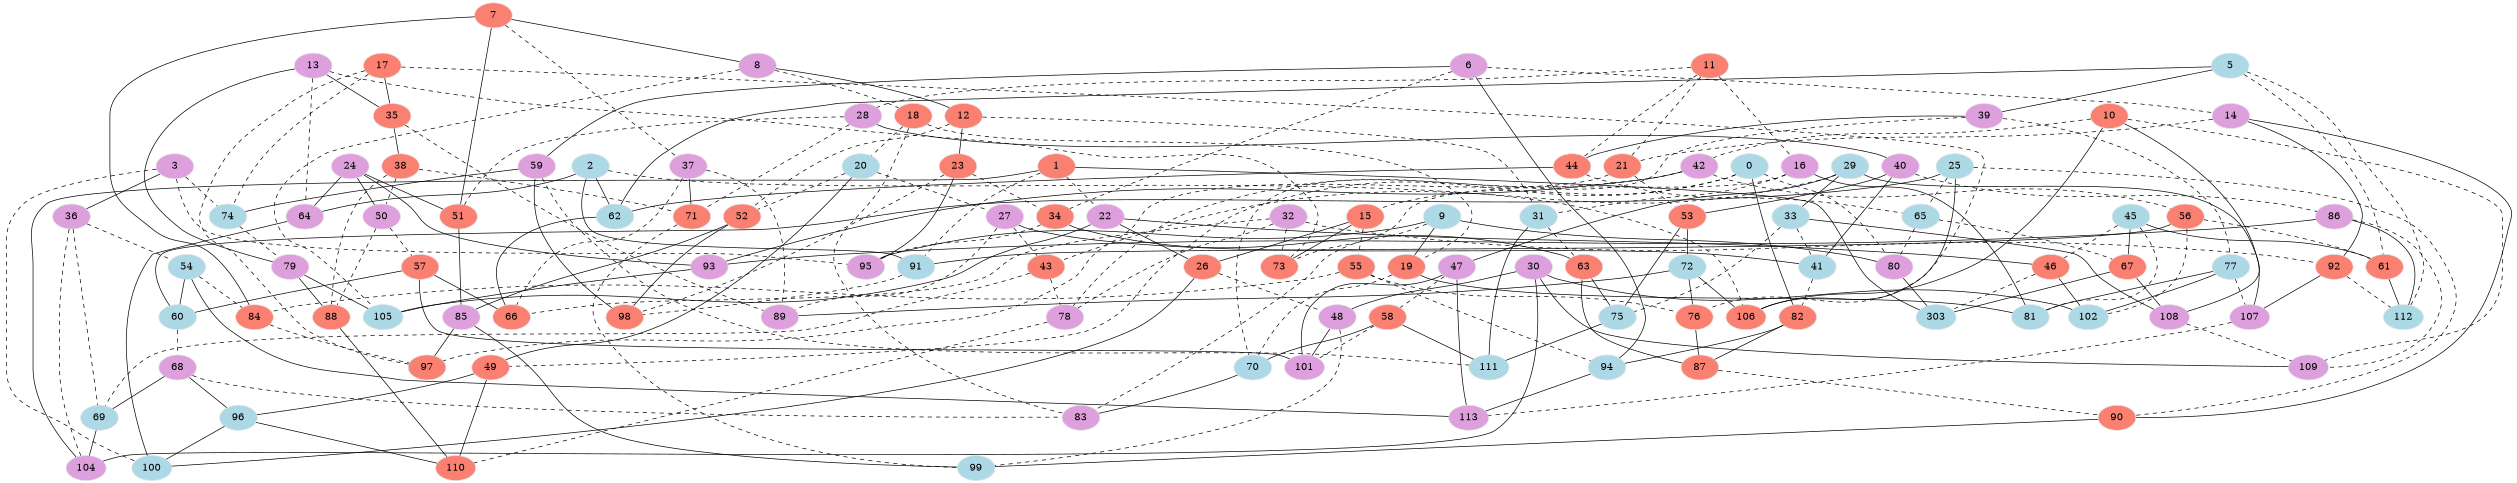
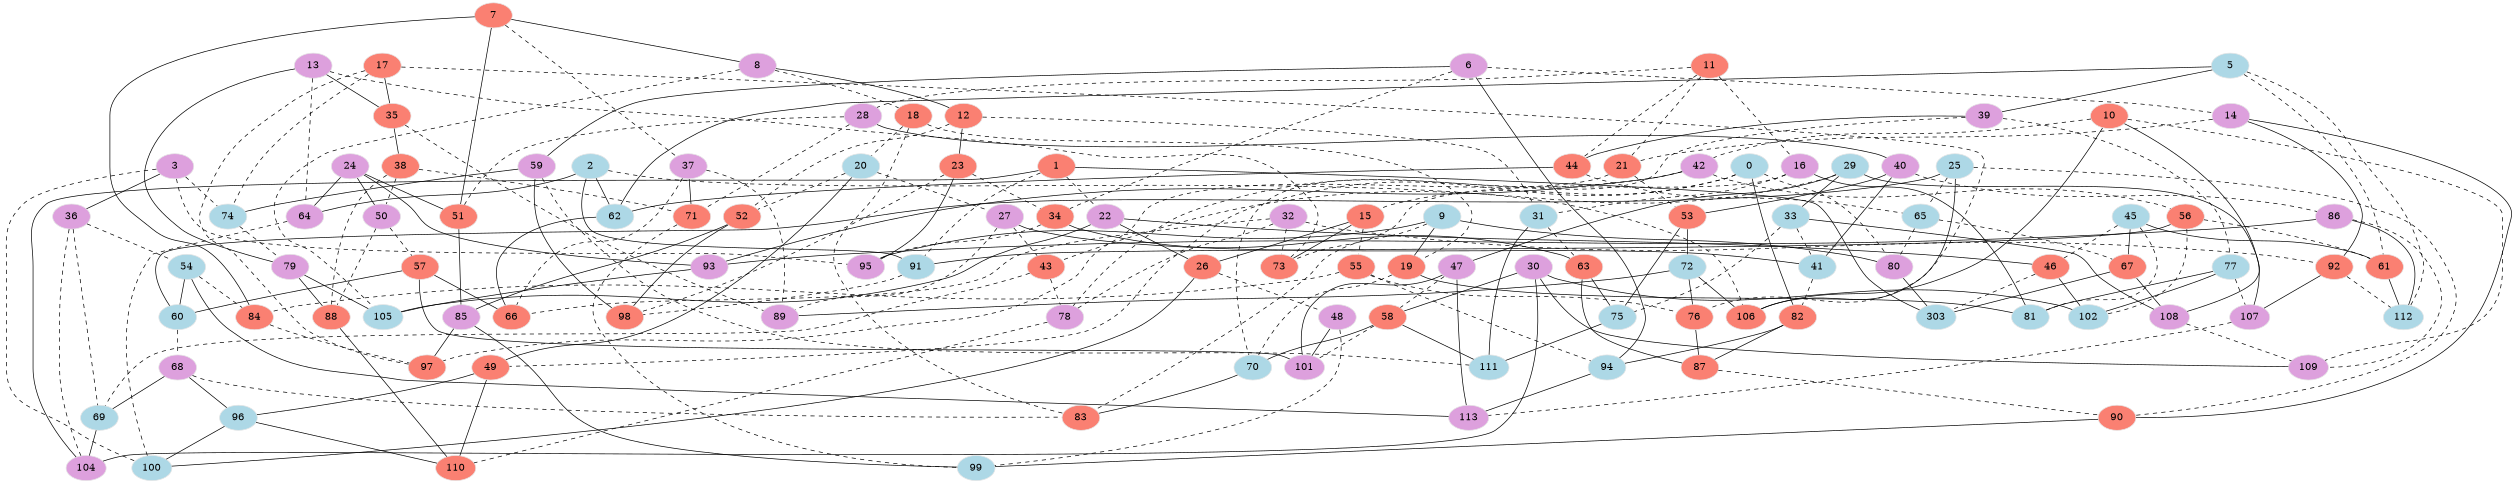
edge "64" -- "100": style solid -> dashed
edge "30" -- "48": now "30" -- "58"
node "83": fillcolor plum -> salmon
